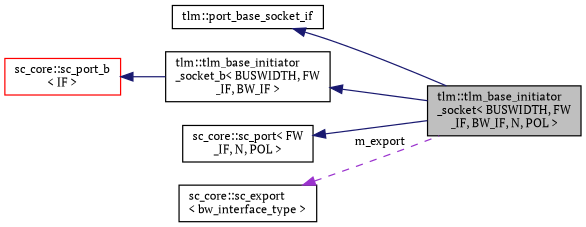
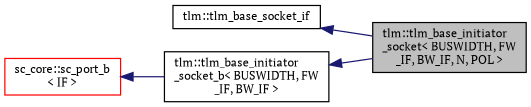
node "tlm::port_base_socket_if": label "tlm::port_base_socket_if" -> "tlm::tlm_base_socket_if"
node "sc_core::sc_port< FW _IF, N, POL >": removed
node "sc_core::sc_export < bw_interface_type >": removed
